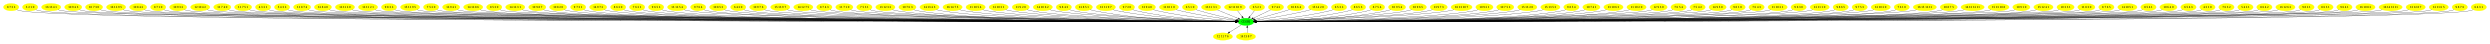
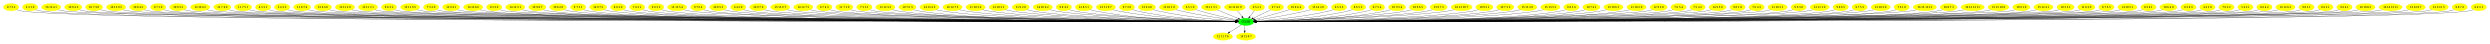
edge "14 13 8 7" -> "CEGHJ": reversed
